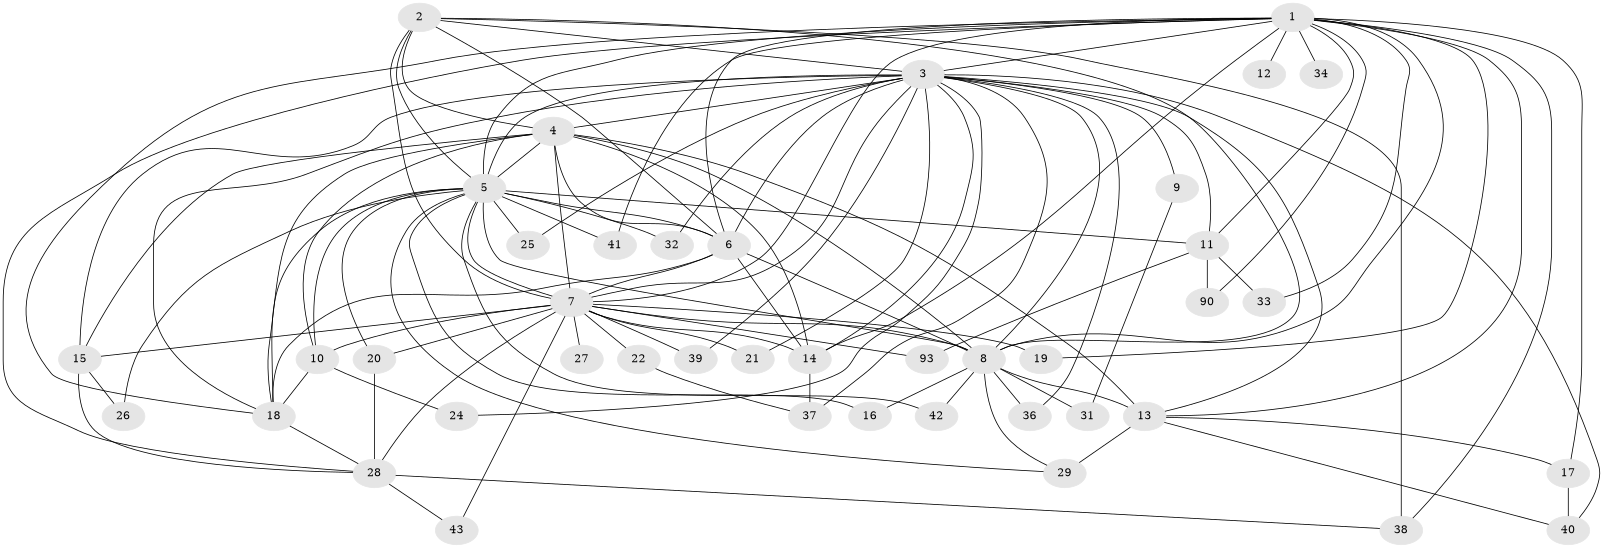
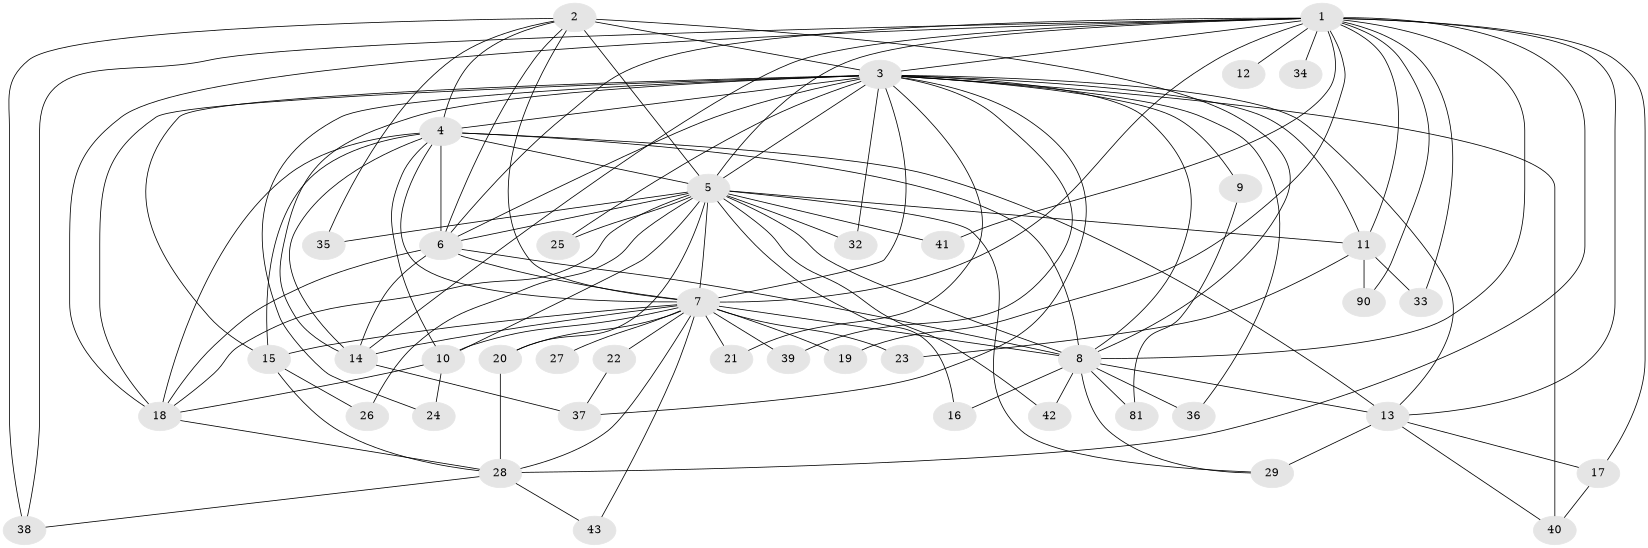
node "35": added
node "93": label "93" -> "23"
node "31": label "31" -> "81"
